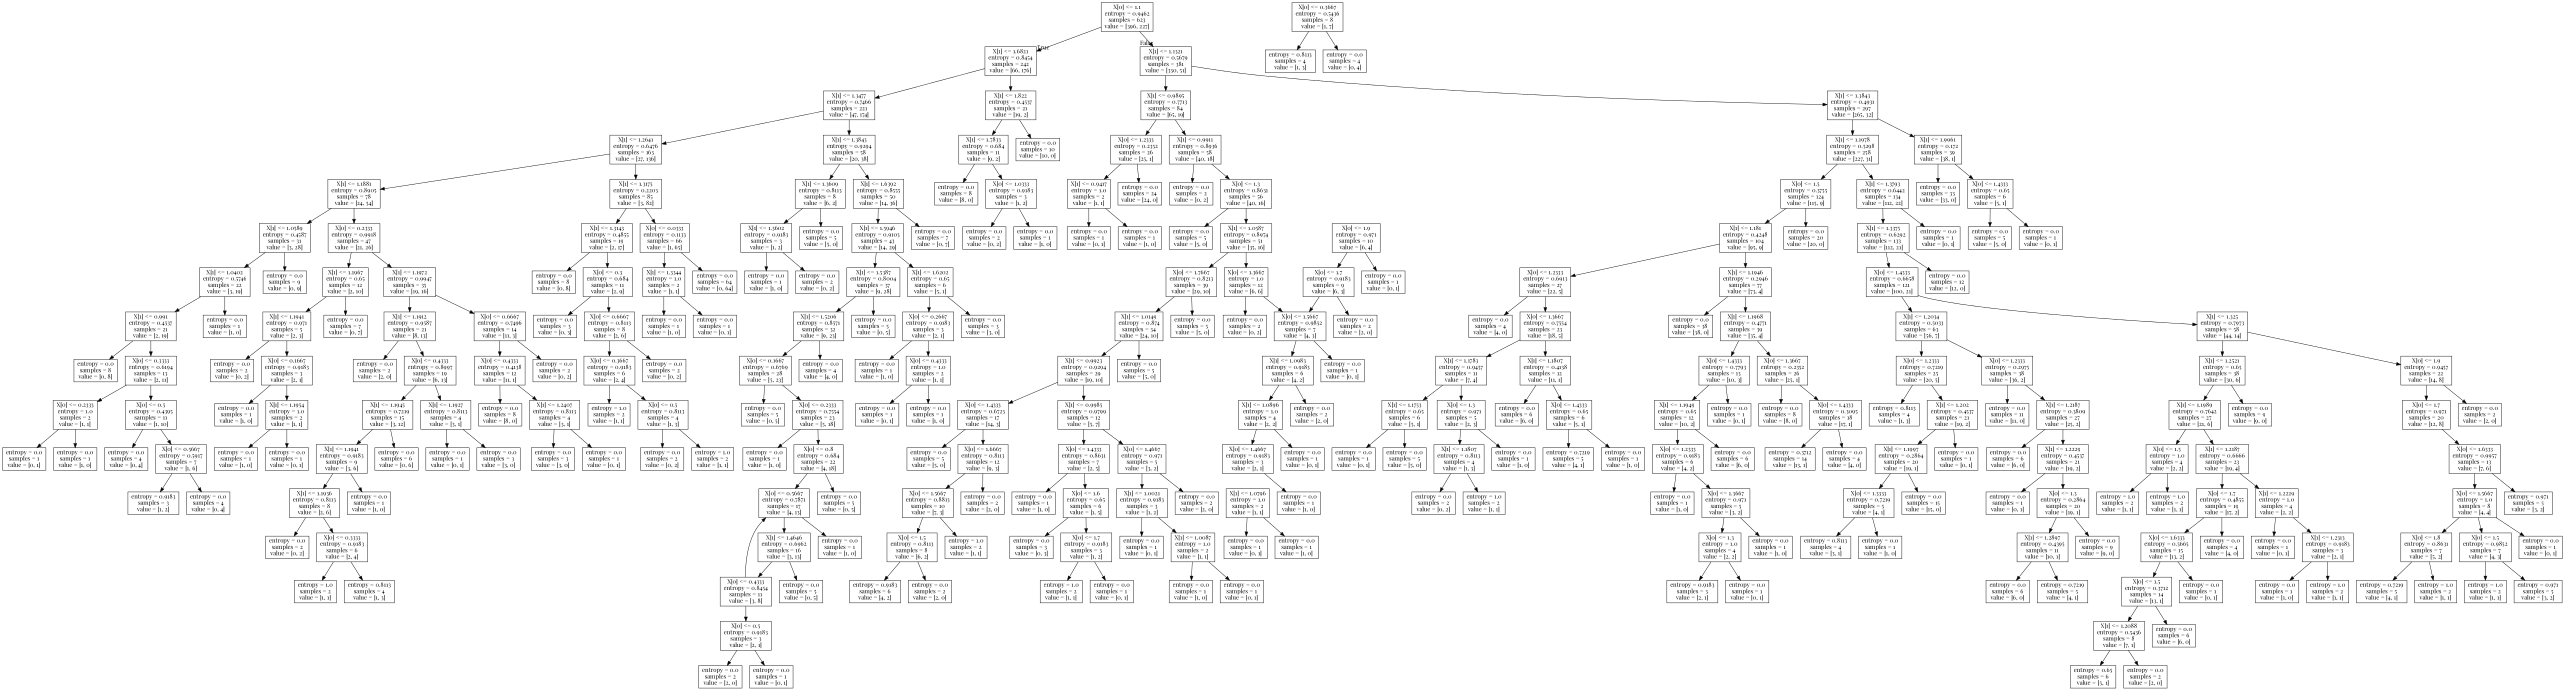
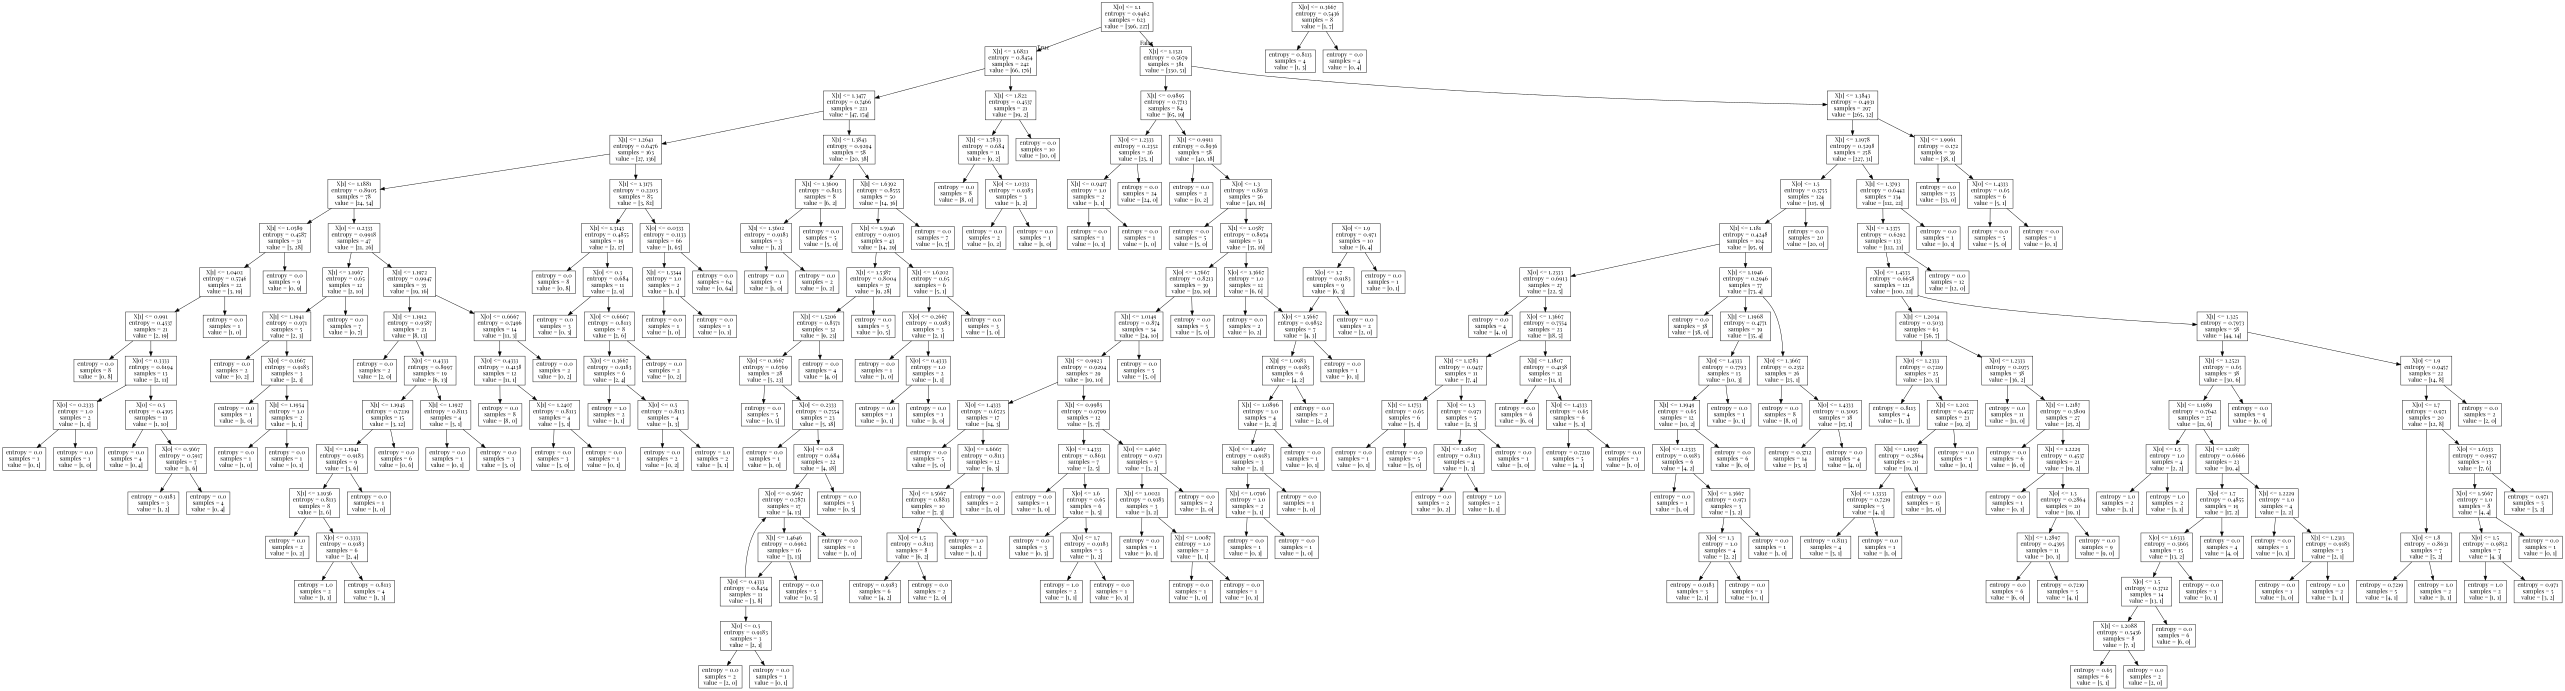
edge "X[1] <= 1.1968 entropy = 0.4771 samples = 39 value = [35, 4]" -> "X[0] <= 1.3667 entropy = 0.2352 samples = 26 value = [25, 1]": now "X[1] <= 1.1946 entropy = 0.2946 samples = 77 value = [73, 4]" -> "X[0] <= 1.3667 entropy = 0.2352 samples = 26 value = [25, 1]"
edge "X[0] <= 1.4667 entropy = 0.9183 samples = 3 value = [2, 1]" -> "X[1] <= 1.0796 entropy = 1.0 samples = 2 value = [1, 1]": added
edge "X[0] <= 1.5667 entropy = 1.0 samples = 8 value = [4, 4]" -> "X[0] <= 1.8 entropy = 0.8631 samples = 7 value = [5, 2]": now "X[0] <= 1.7 entropy = 0.971 samples = 20 value = [12, 8]" -> "X[0] <= 1.8 entropy = 0.8631 samples = 7 value = [5, 2]"
